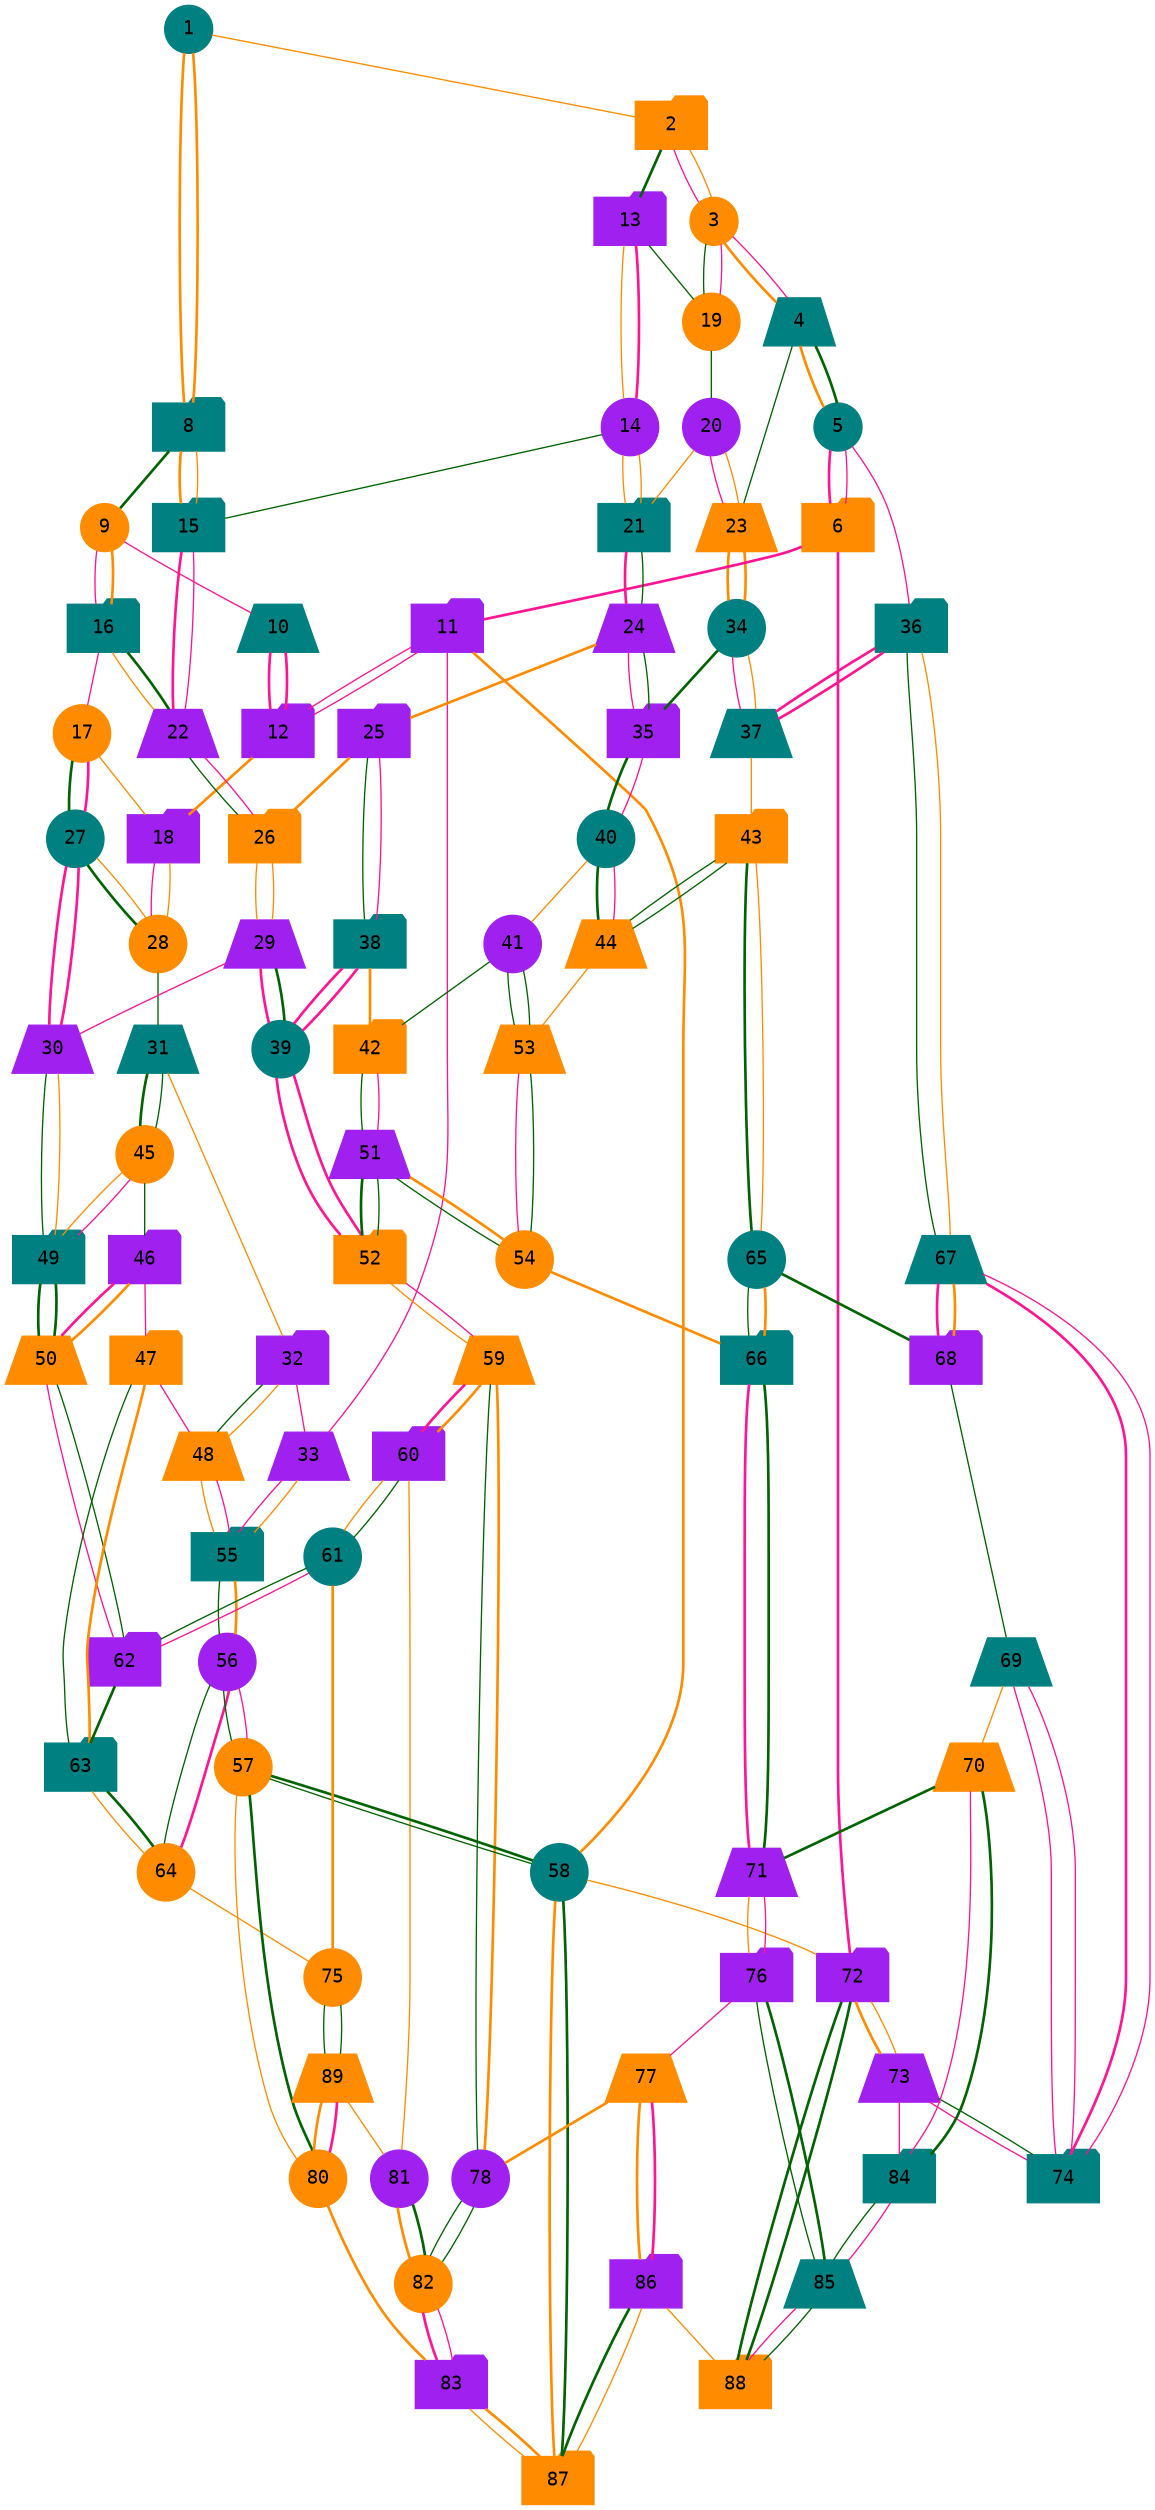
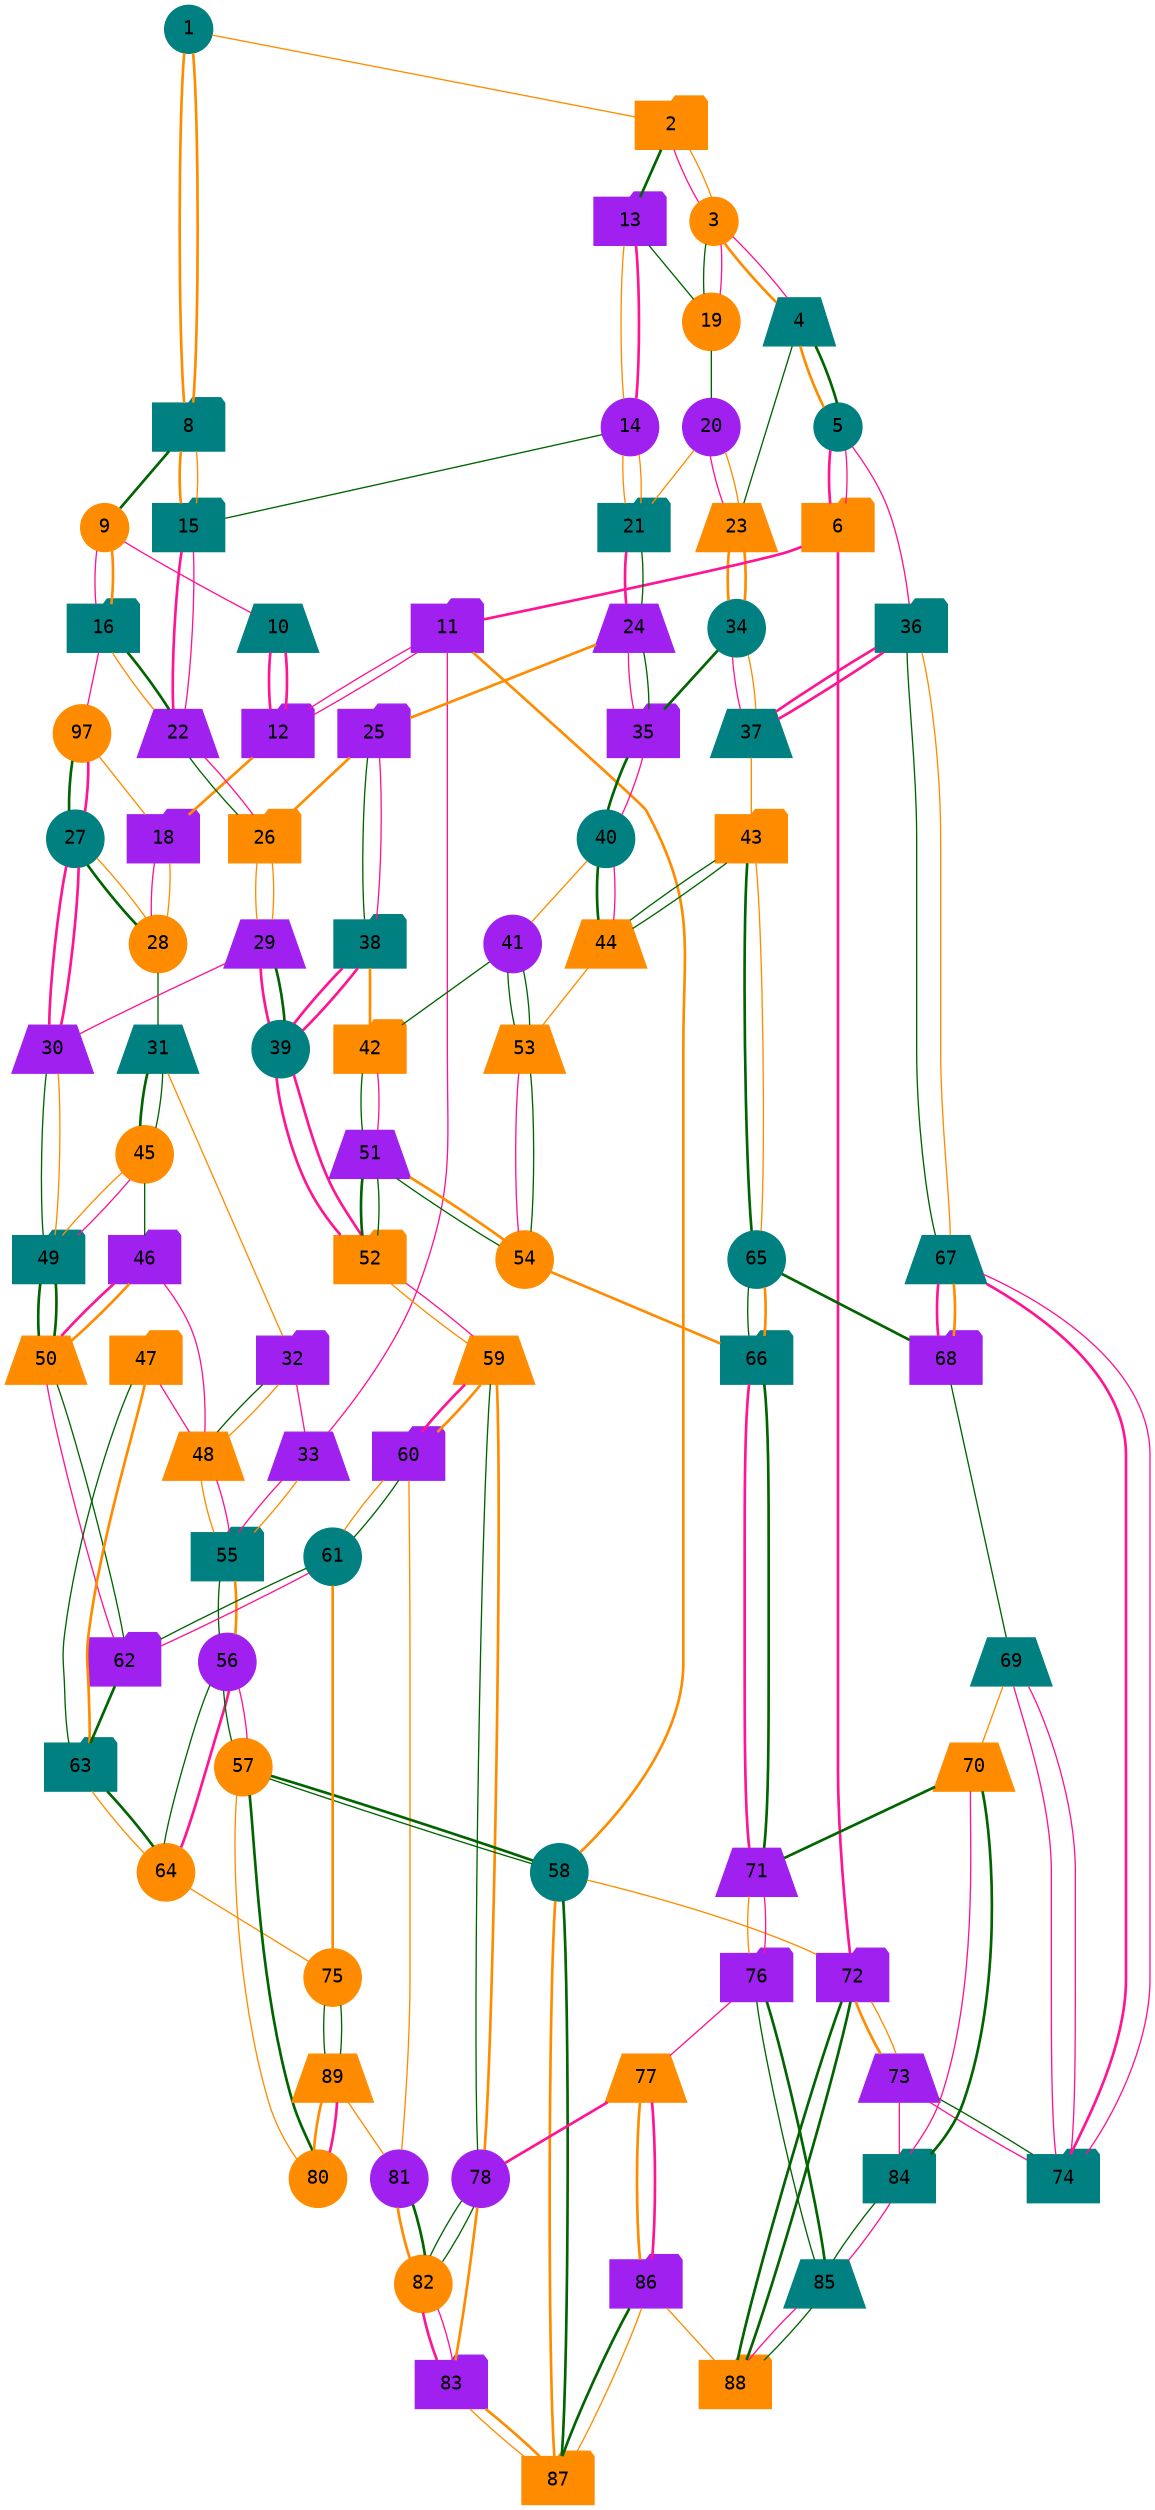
node "17": label "17" -> "97"
edge "46" -- "47": now "46" -- "48"
edge "77" -- "78": color darkorange -> deeppink
edge "80" -- "83": now "78" -- "83"
